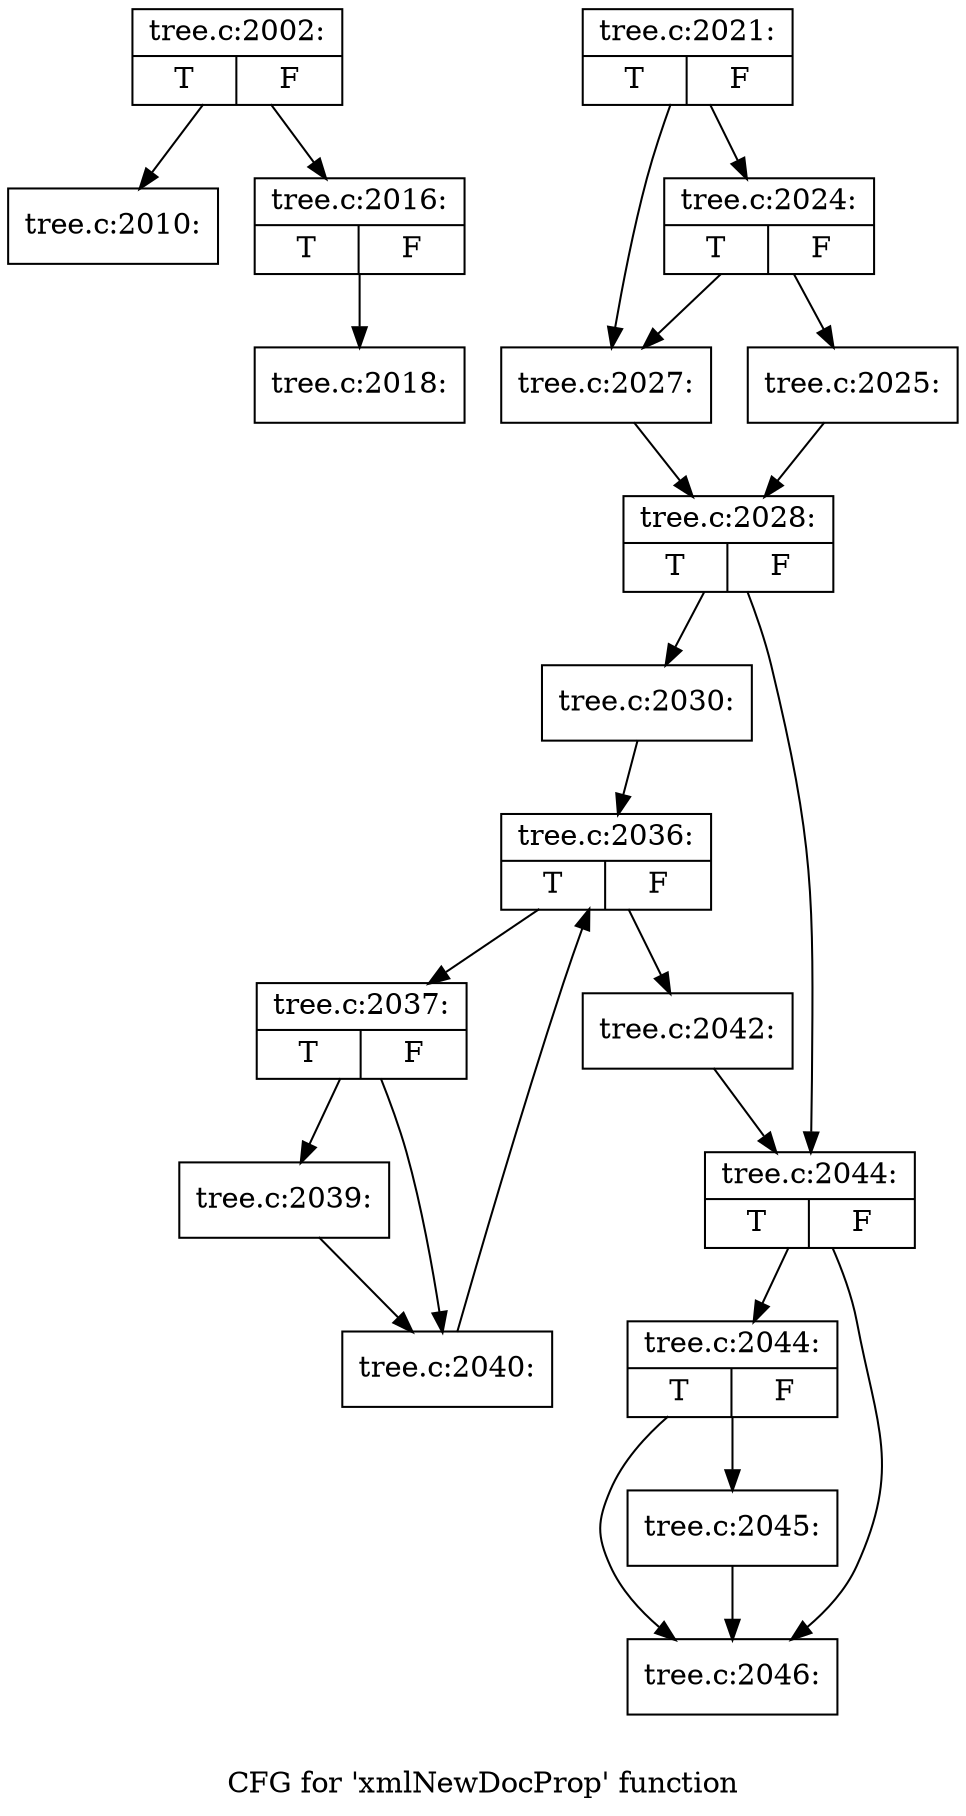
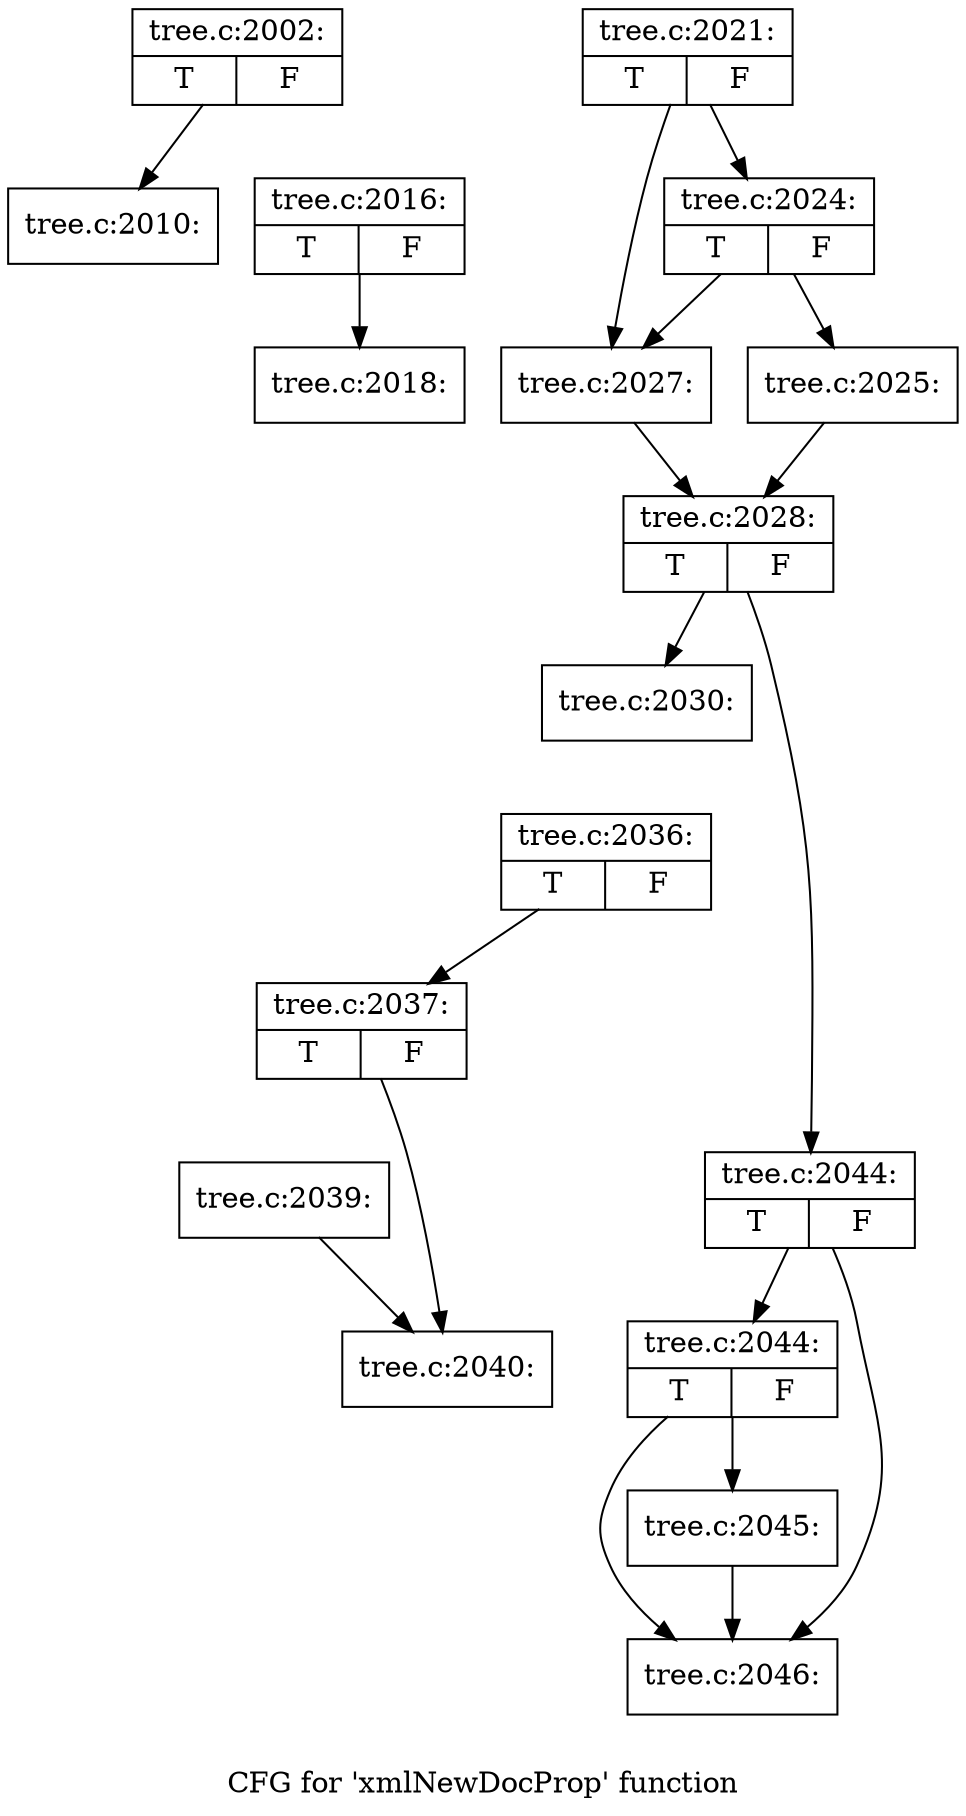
edge "tree.c:2002:" -> "tree.c:2016:": removed
edge "tree.c:2030:" -> "tree.c:2036:": removed
node "tree.c:2042:": removed
edge "tree.c:2037:" -> "tree.c:2039:": removed
edge "tree.c:2040:" -> "tree.c:2036:": removed
